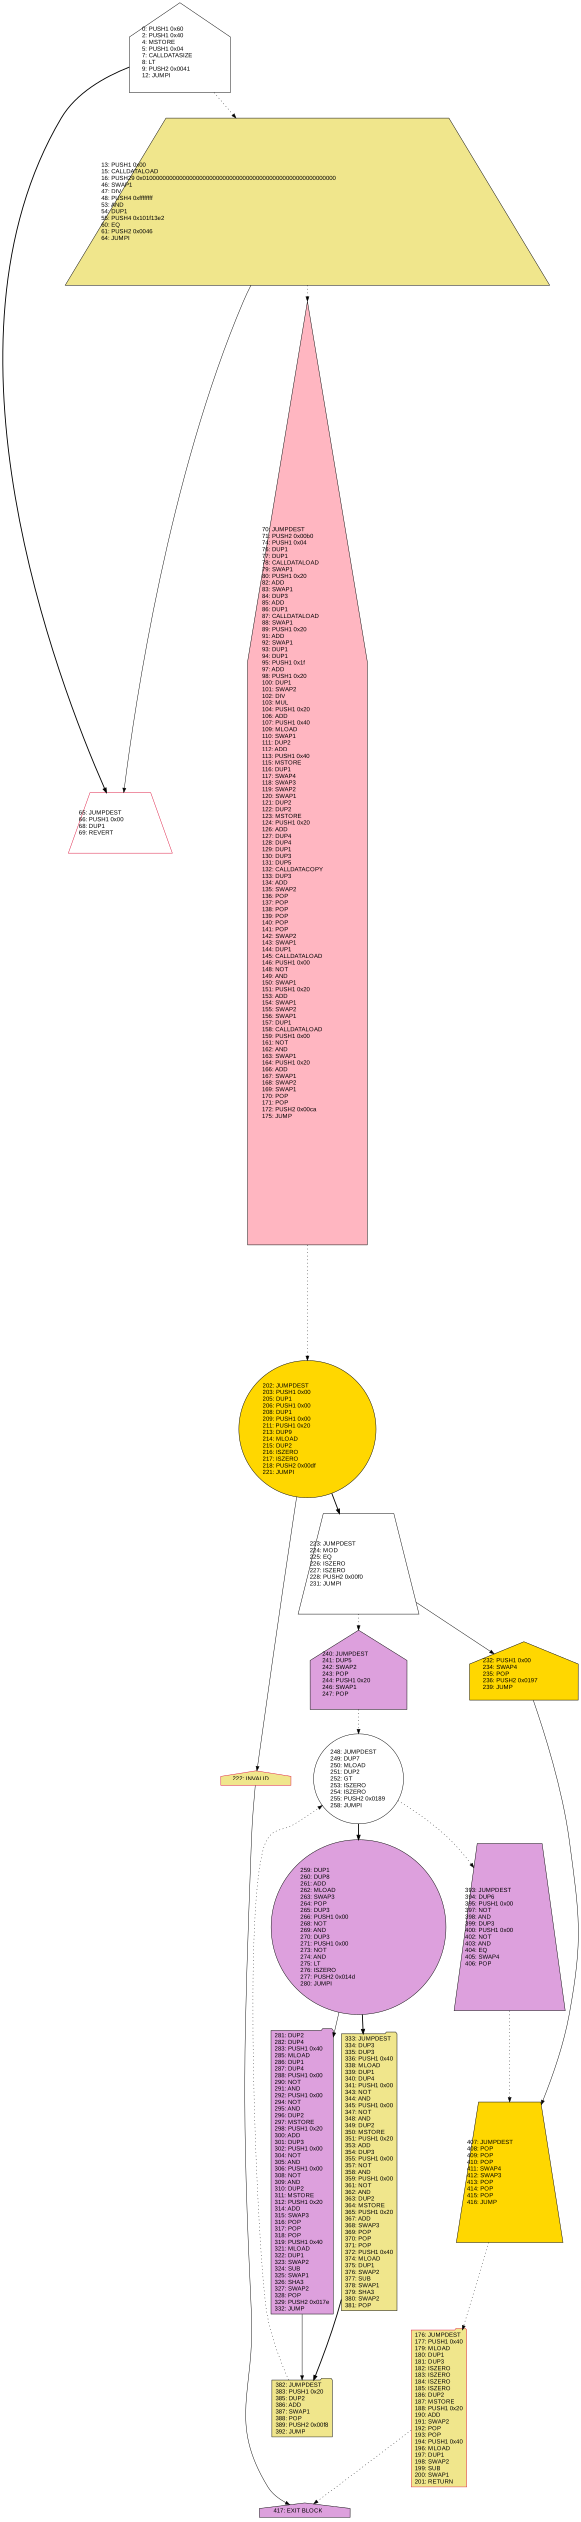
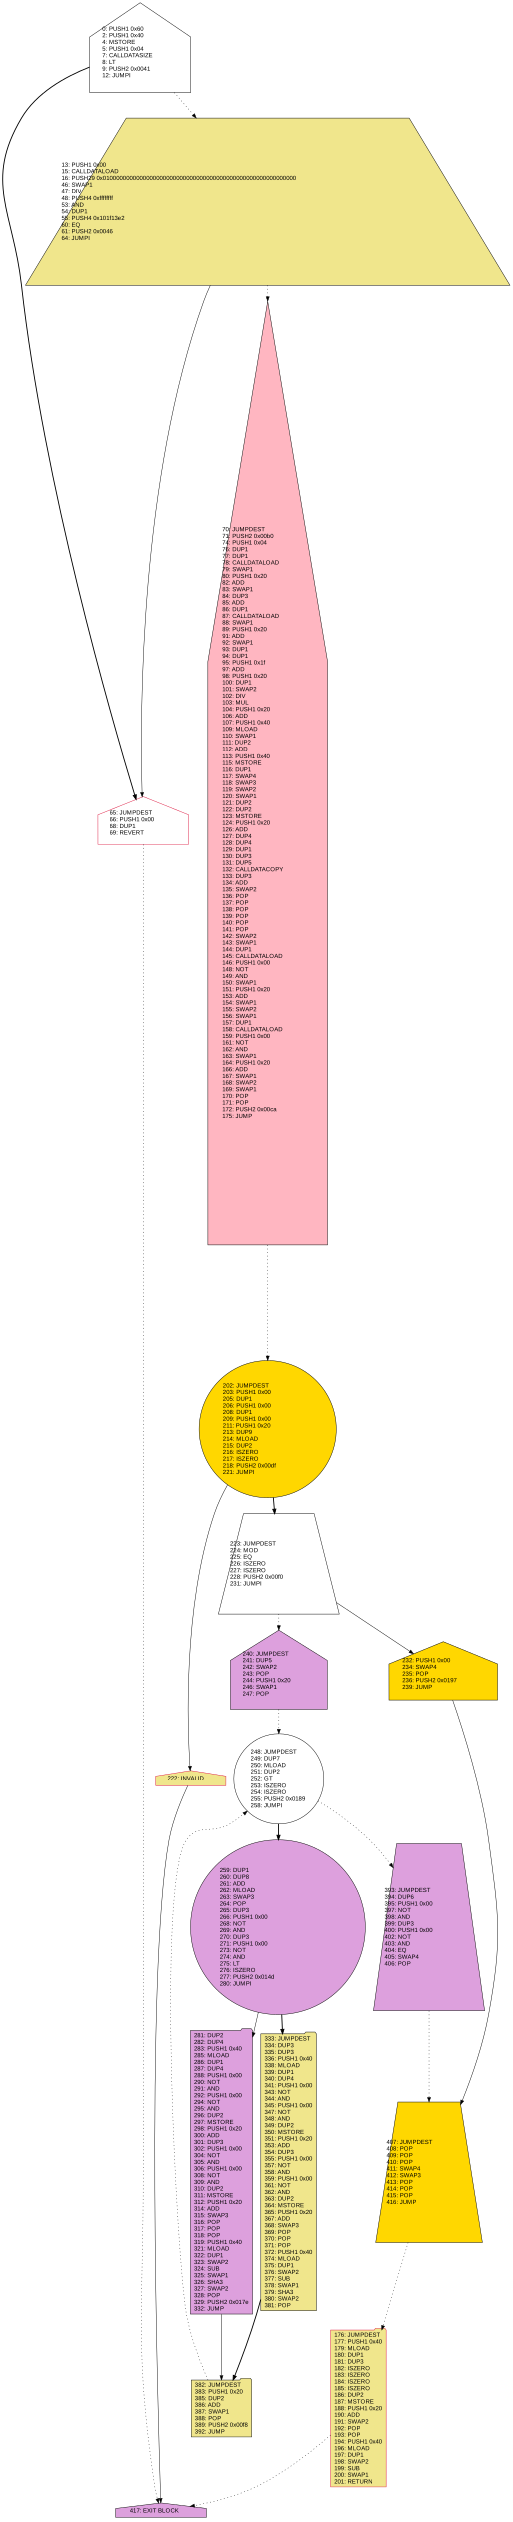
node "65: JUMPDEST 66: PUSH1 0x00 68: DUP1 69: REVERT": shape trapezium -> house
edge "65: JUMPDEST 66: PUSH1 0x00 68: DUP1 69: REVERT" -> "417: EXIT BLOCK": added
